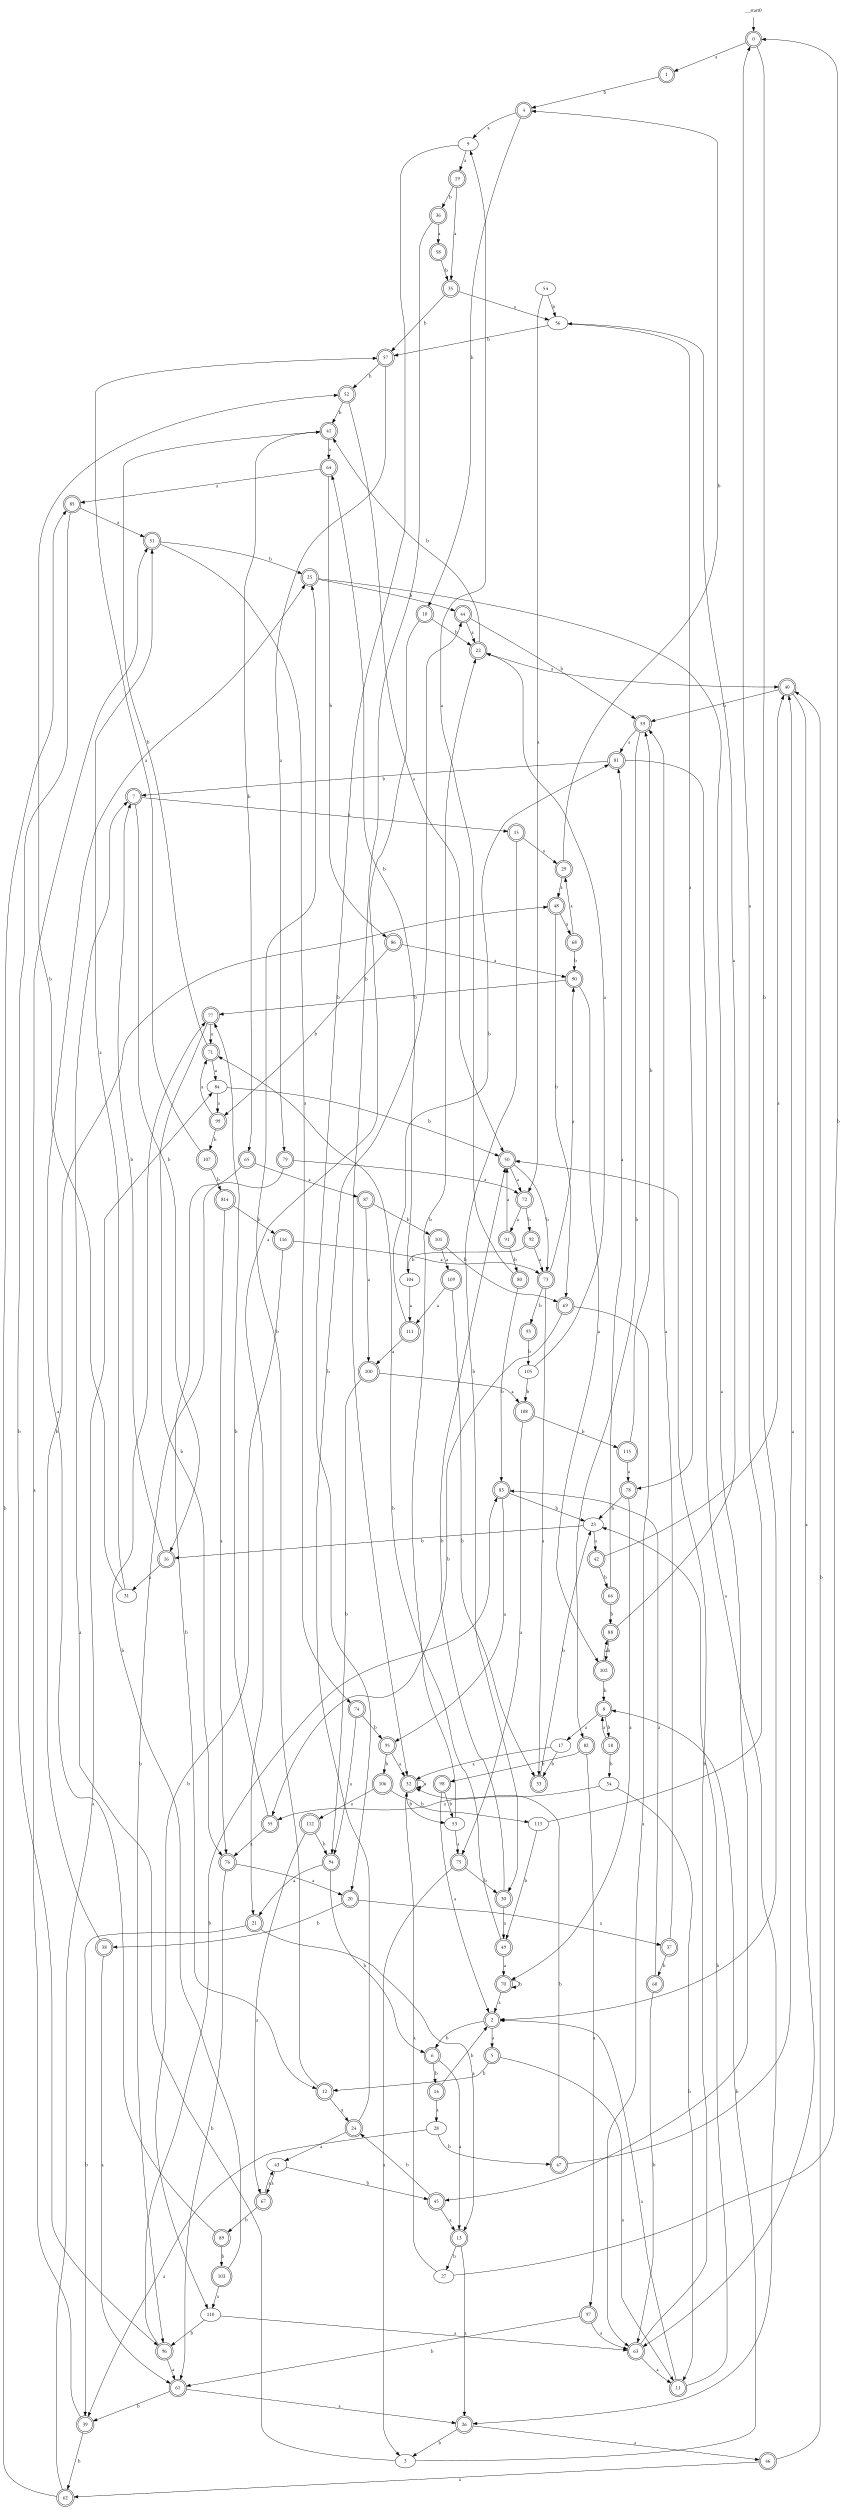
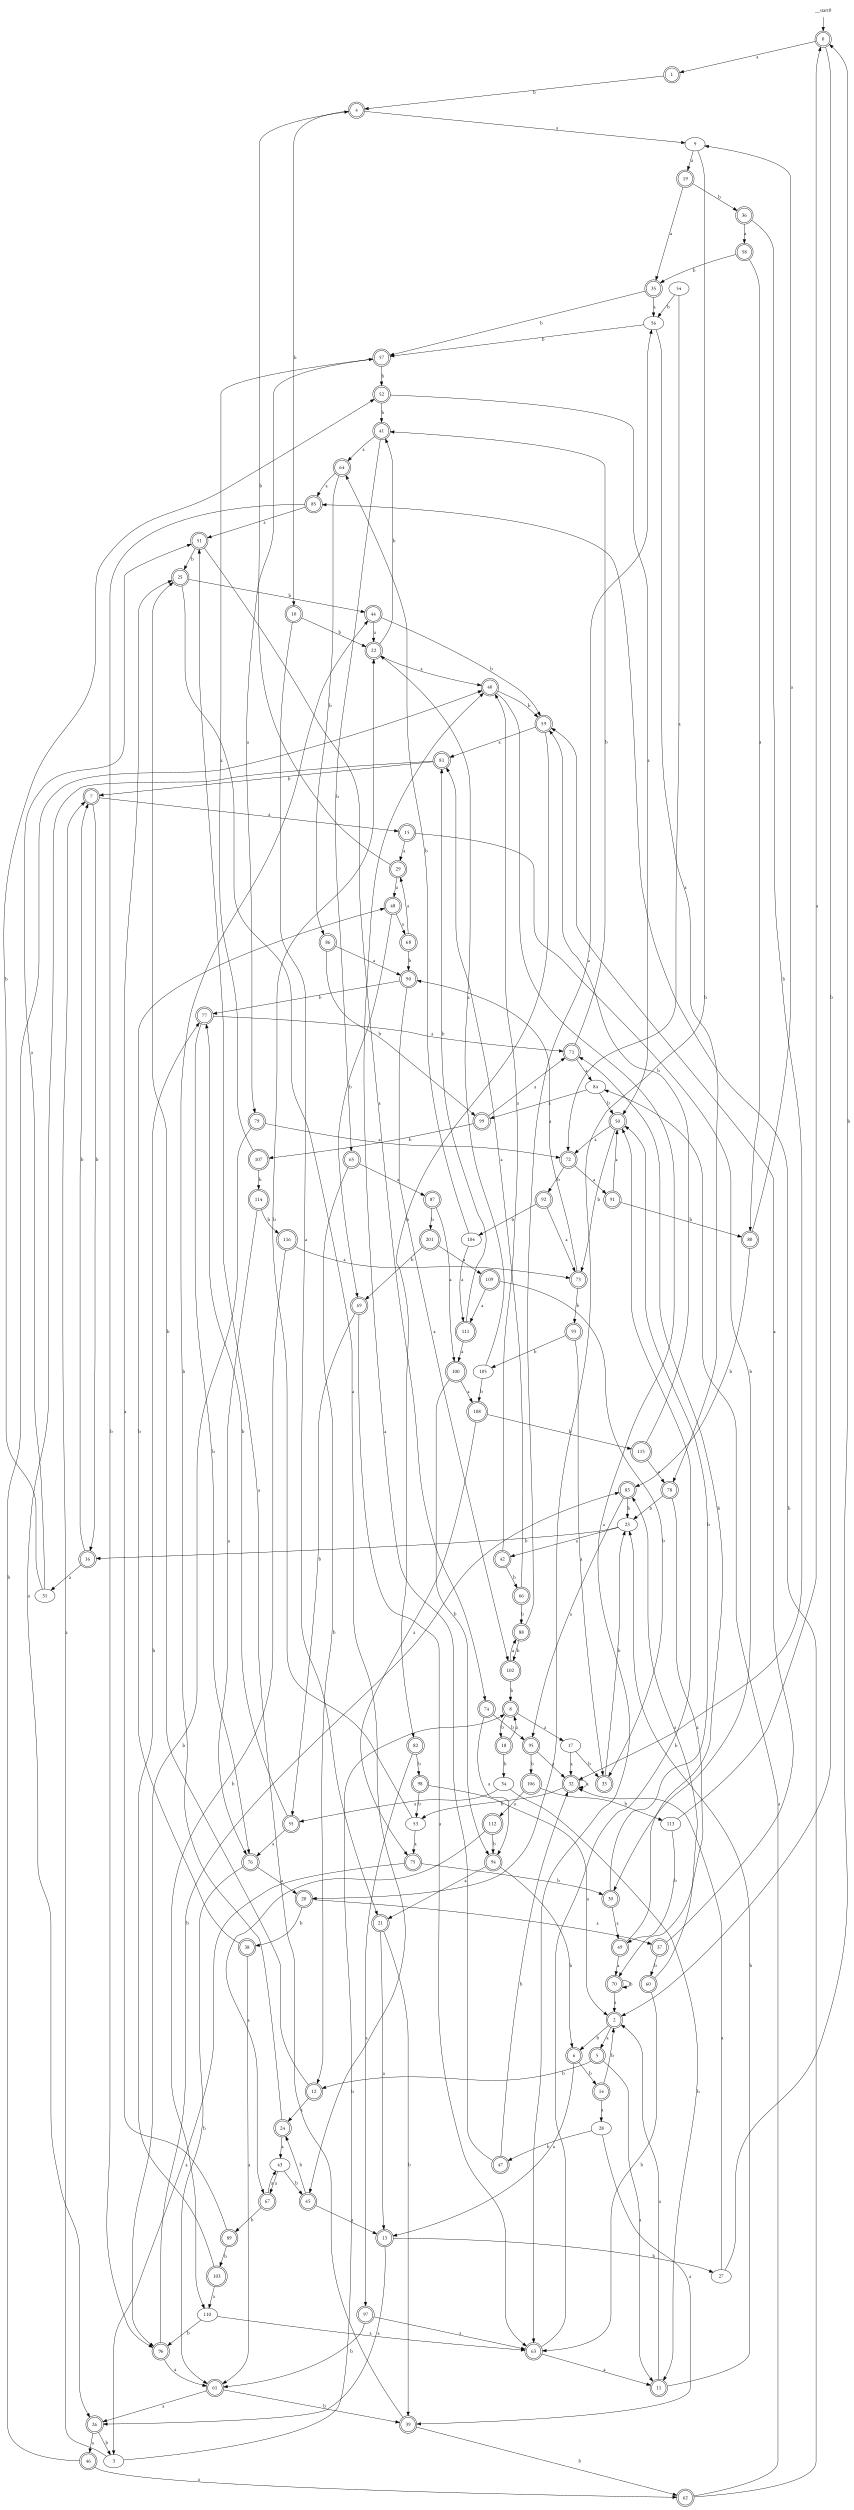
edge "58" -> "80": added, label "a"
node "814": label "814" -> "114"
node "101": label "101" -> "201"
edge "73" -> "33": now "93" -> "33"
